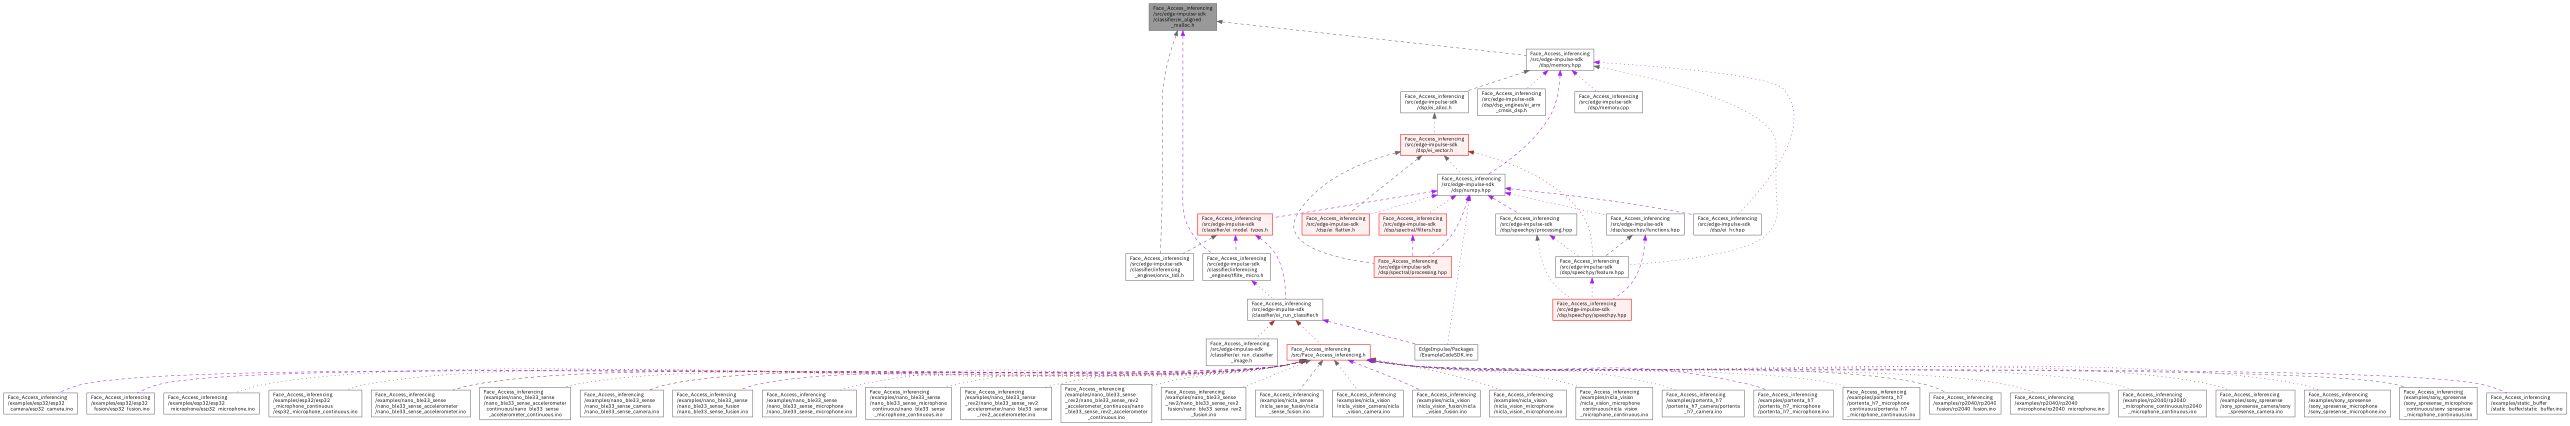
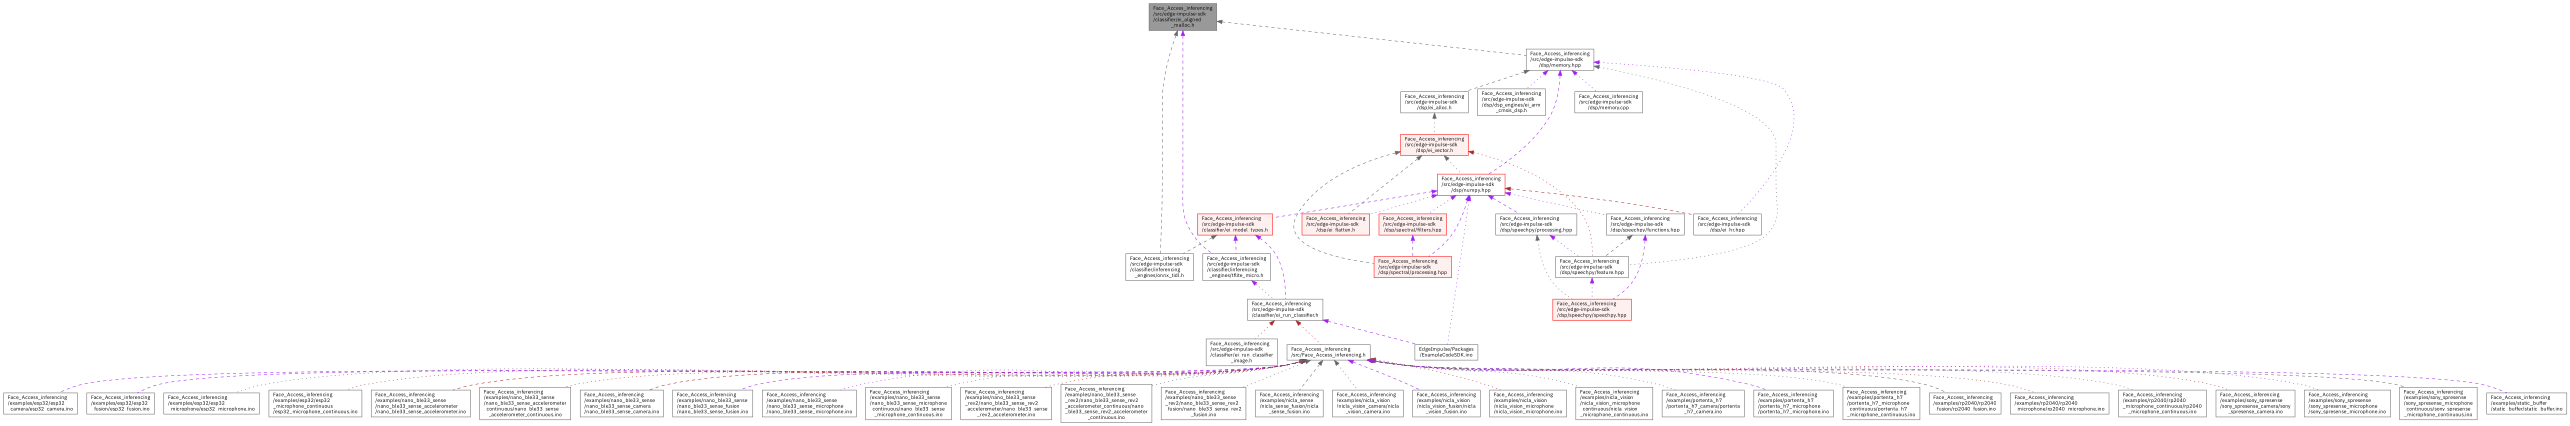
node "Face_Access_inferencing /src/edge-impulse-sdk /dsp/numpy.hpp": color grey40 -> red
edge "Face_Access_inferencing /src/edge-impulse-sdk /dsp/ei_hr.hpp" -> "Face_Access_inferencing /src/edge-impulse-sdk /dsp/numpy.hpp": color purple -> brown
node "Face_Access_inferencing /src/Face_Access_inferencing.h": color red -> grey40
